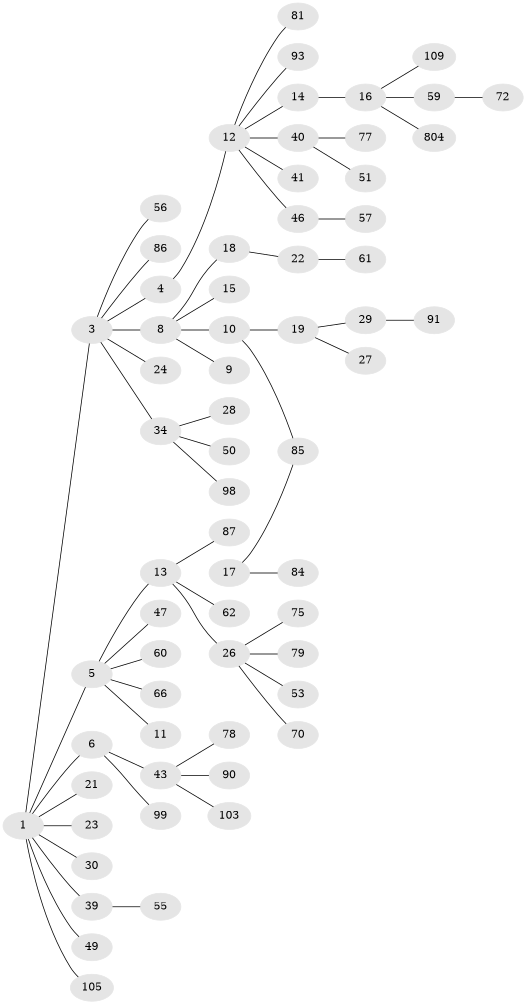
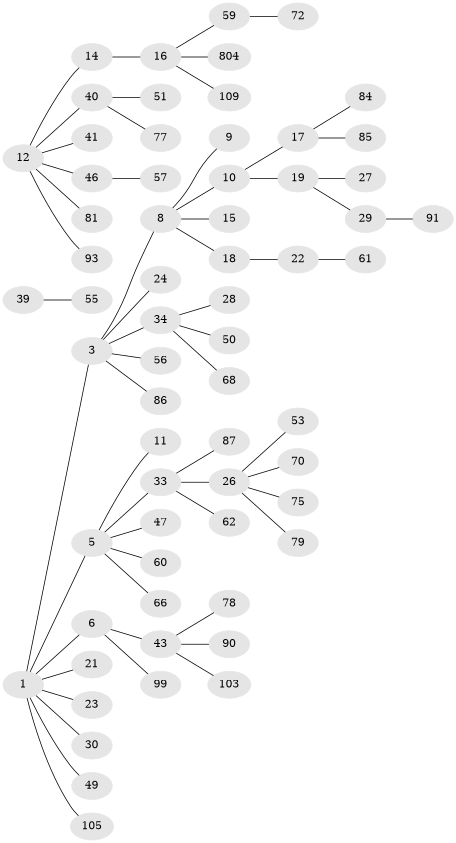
node "4": removed
edge "10" -- "85": now "10" -- "17"
node "98": label "98" -> "68"
node "13": label "13" -> "33"
edge "1" -- "39": removed
